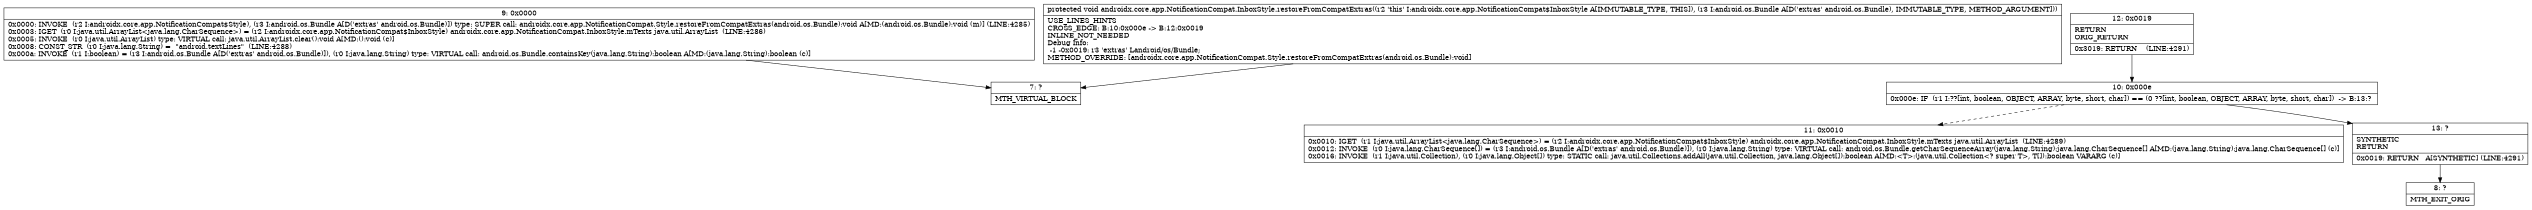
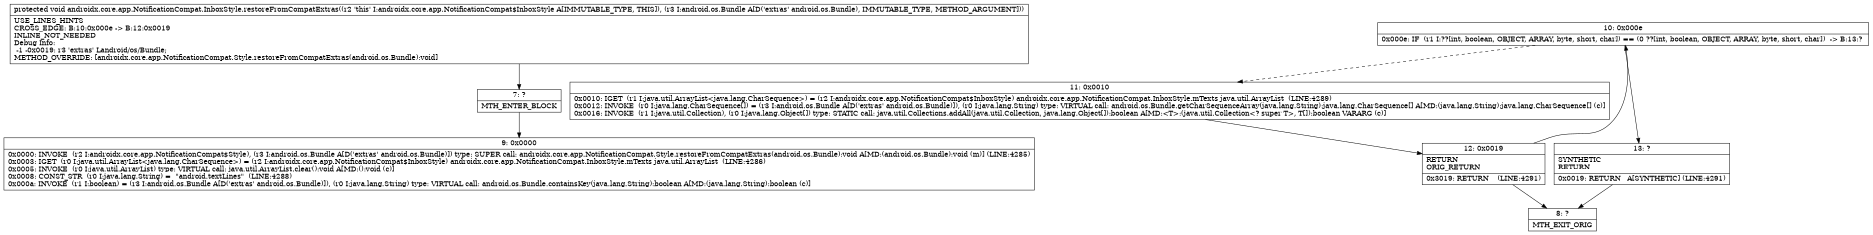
edge "9: 0x0000" -> "7: ?": reversed
node "7: ?": text "MTH_VIRTUAL_BLOCK" -> "MTH_ENTER_BLOCK"
edge "11: 0x0010" -> "12: 0x0019": added
edge "12: 0x0019" -> "8: ?": added
